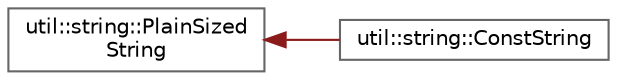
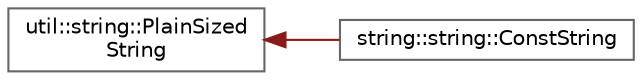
node "util::string::ConstString": label "util::string::ConstString" -> "string::string::ConstString"
